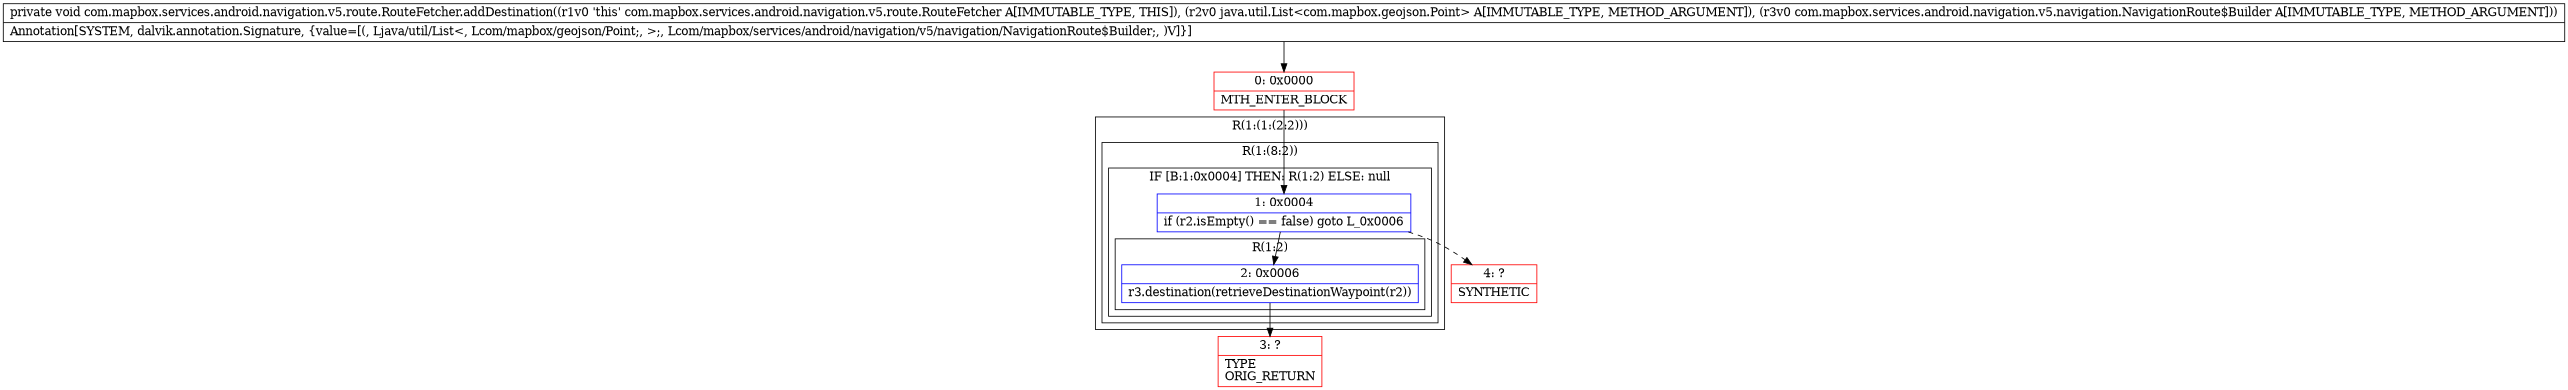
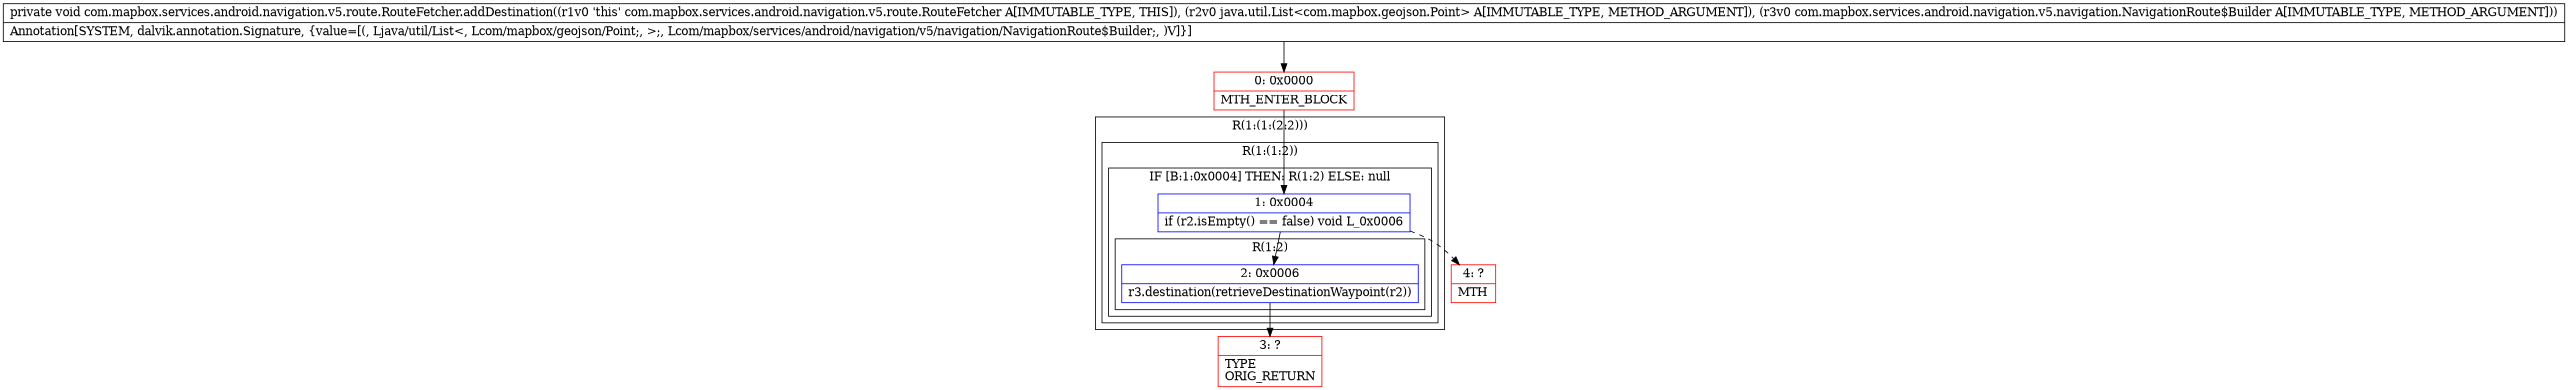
cluster "R(1:(8:2))": label "R(1:(8:2))" -> "R(1:(1:2))"
node "1: 0x0004": text "if (r2.isEmpty() == false) goto L_0x0006" -> "if (r2.isEmpty() == false) void L_0x0006"
node "4: ?": text "SYNTHETIC" -> "MTH"
